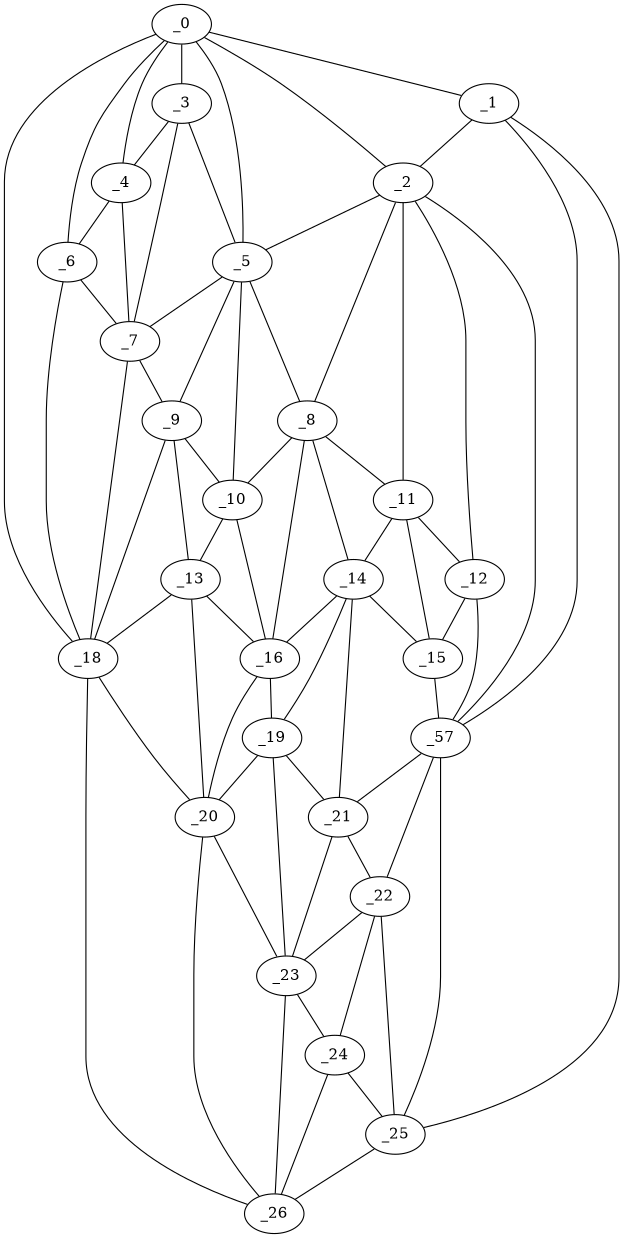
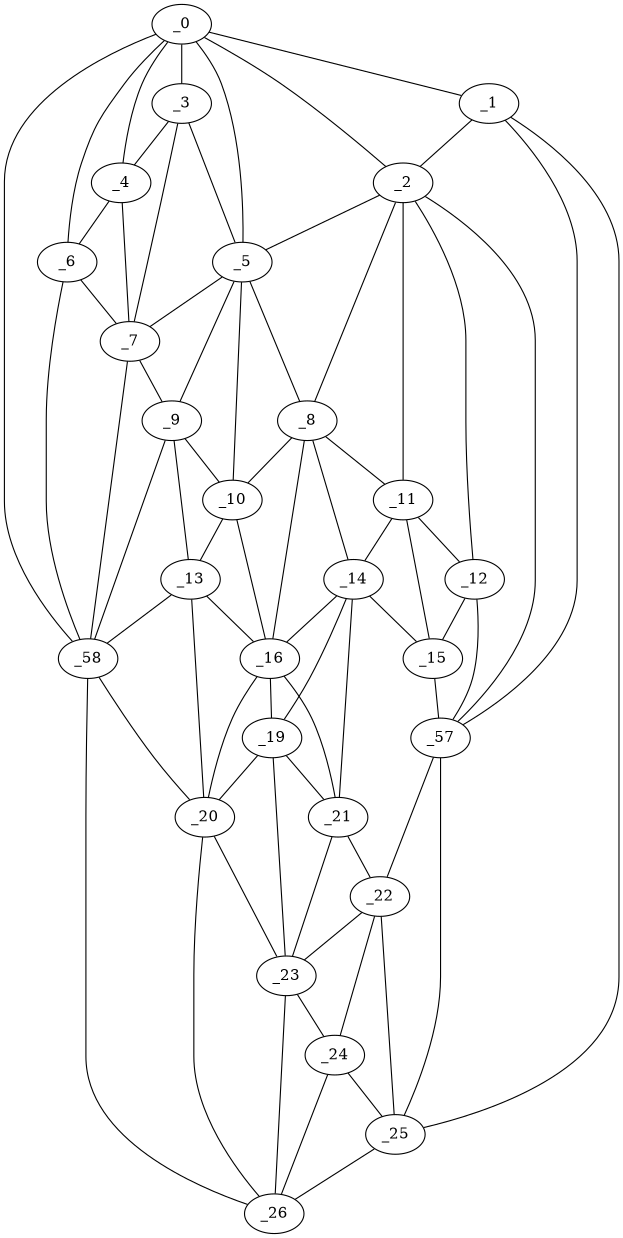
node "_18": label "_18" -> "_58"
edge "_57" -- "_21": now "_16" -- "_21"
